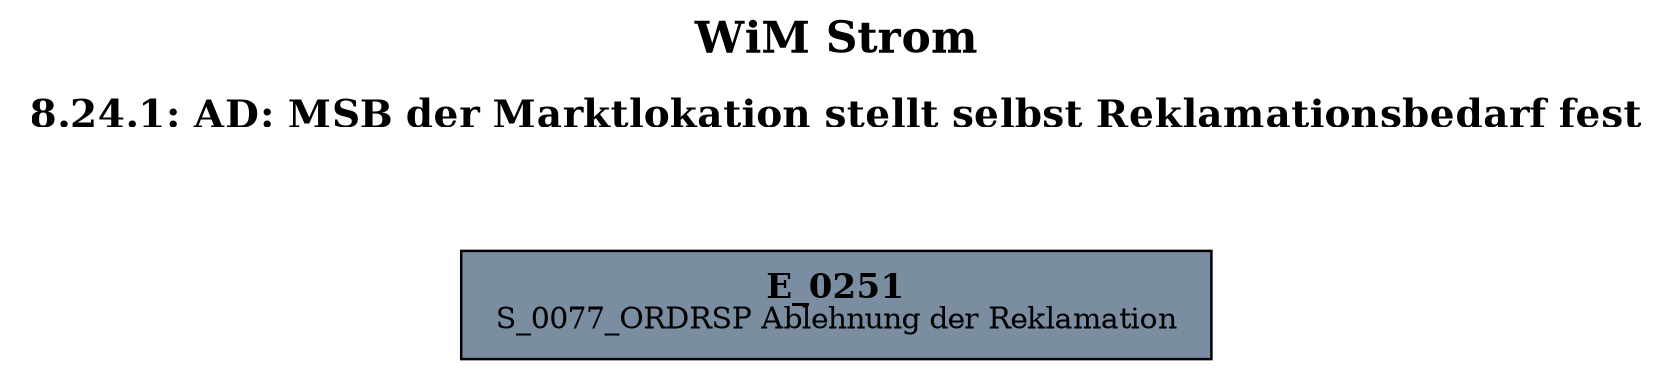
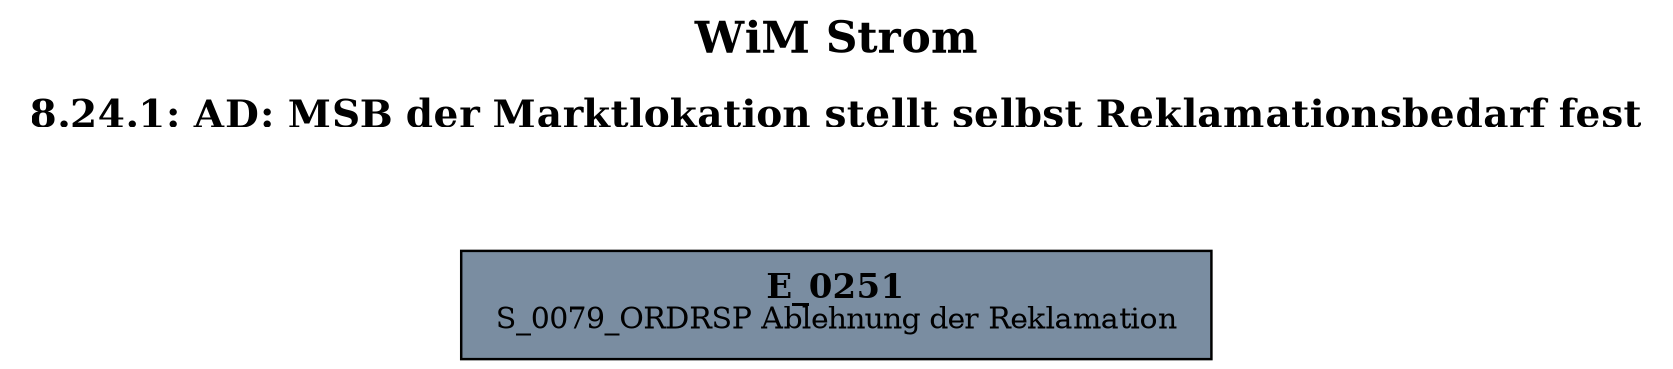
node "E_0251": text "S_0077_ORDRSP Ablehnung der Reklamation" -> "S_0079_ORDRSP Ablehnung der Reklamation"
